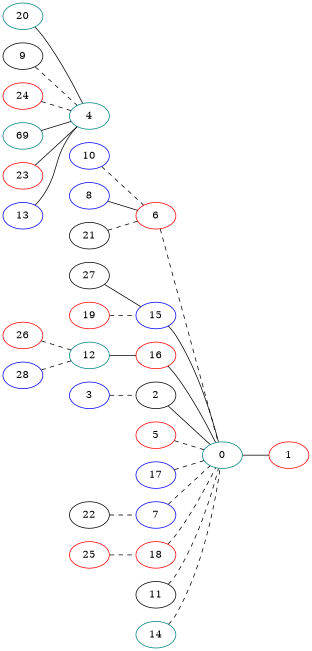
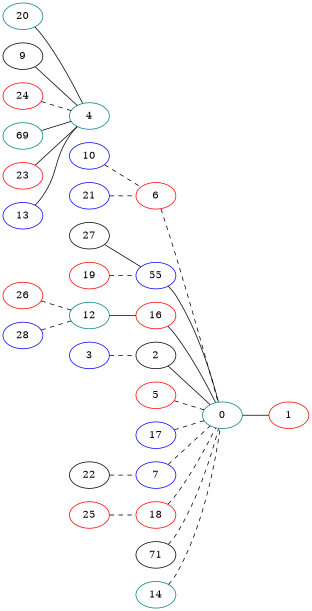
edge "9" -- "4": style dashed -> solid
node "8": removed
node "21": color black -> blue
node "15": label "15" -> "55"
node "11": label "11" -> "71"
